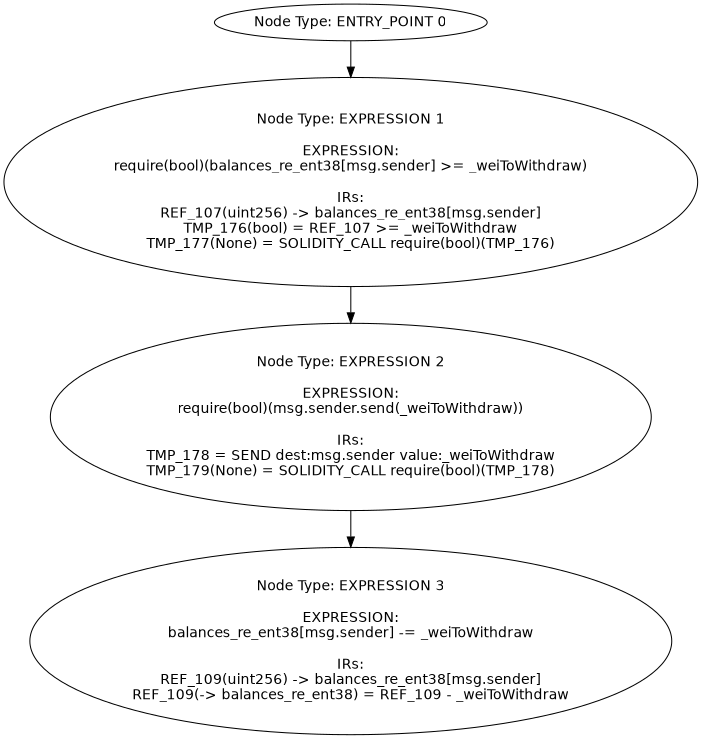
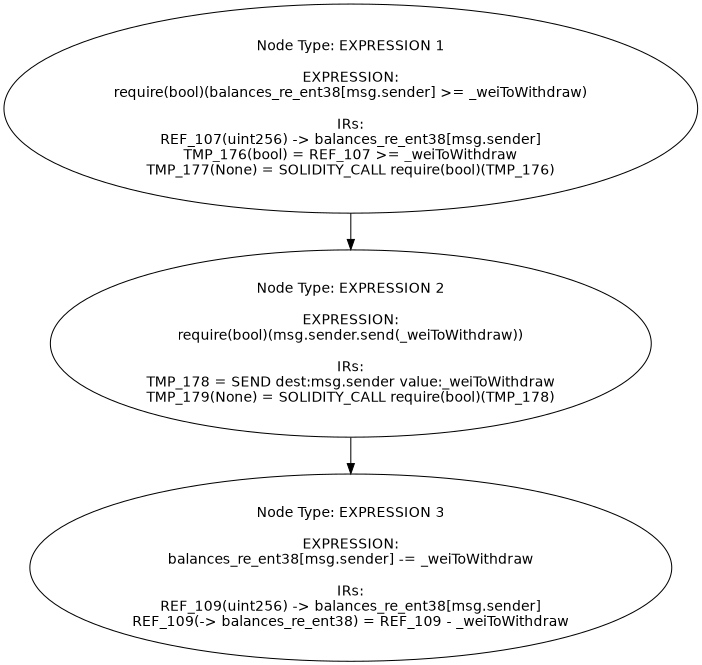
node "Node Type: ENTRY_POINT 0": removed
